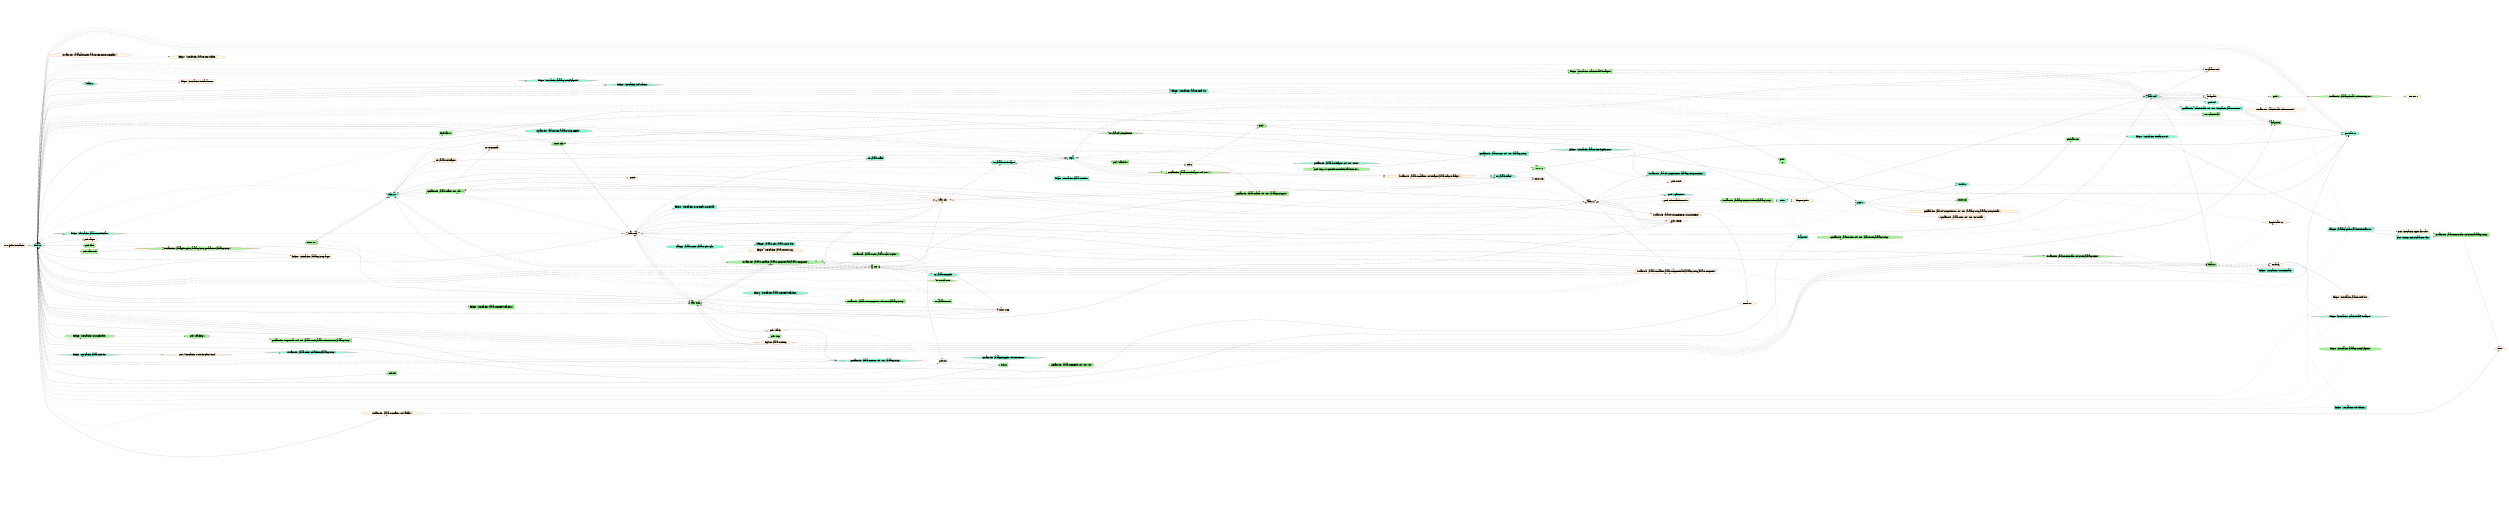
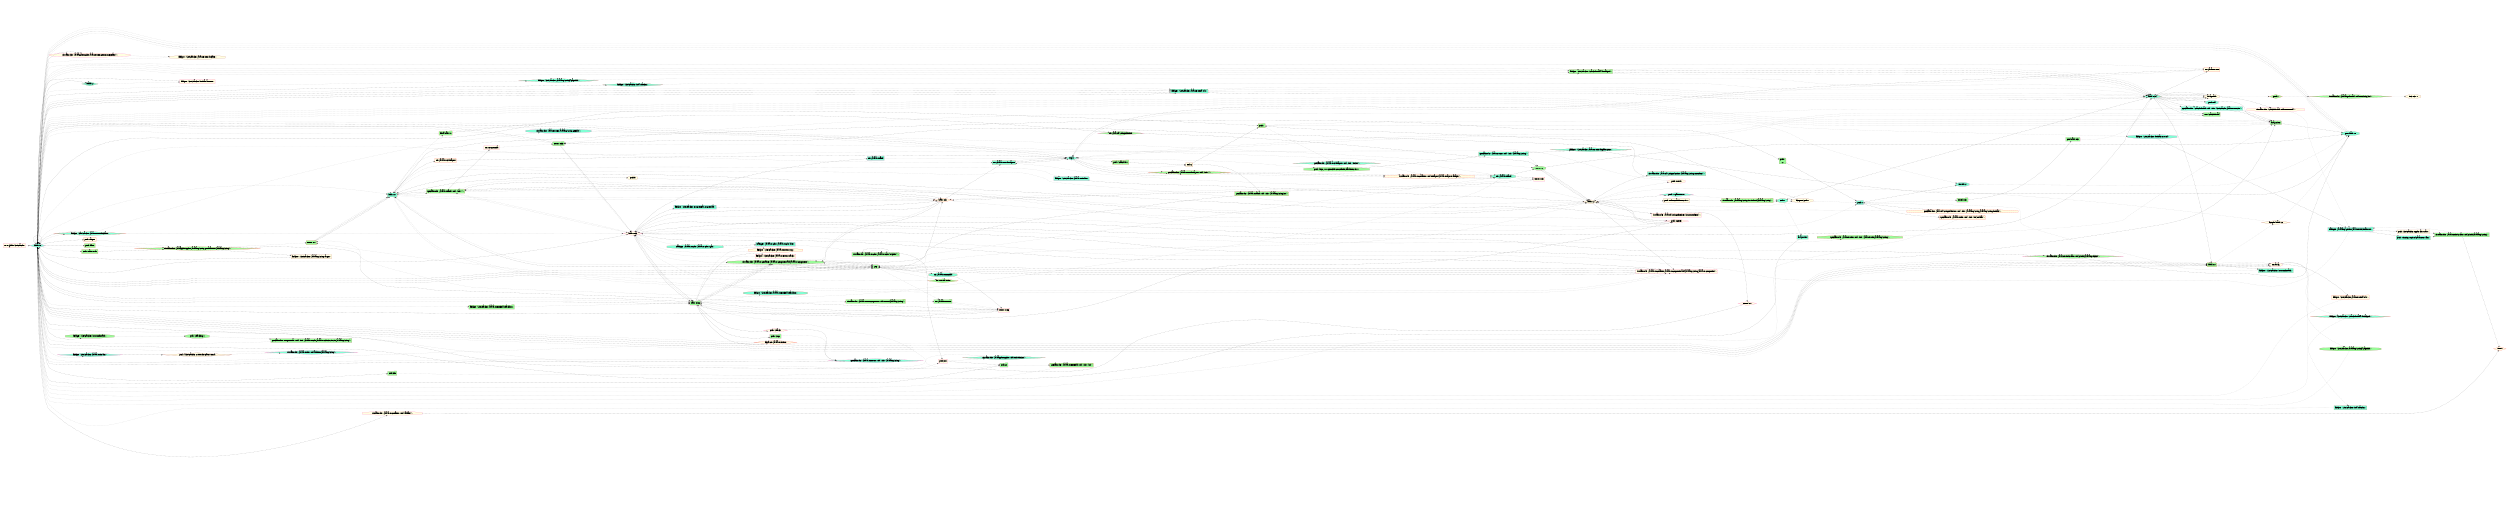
node "fieldput <SiteSearcher: java.awt.Button search>": added
node "ifnull new java.awt.Missing": label "ifnull new java.awt.Missing" -> "ifnull new java.awt.Button"
